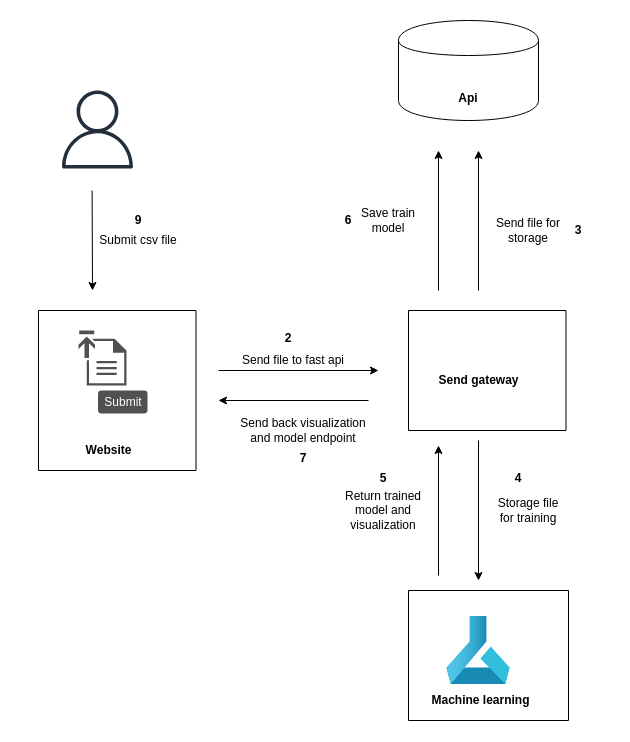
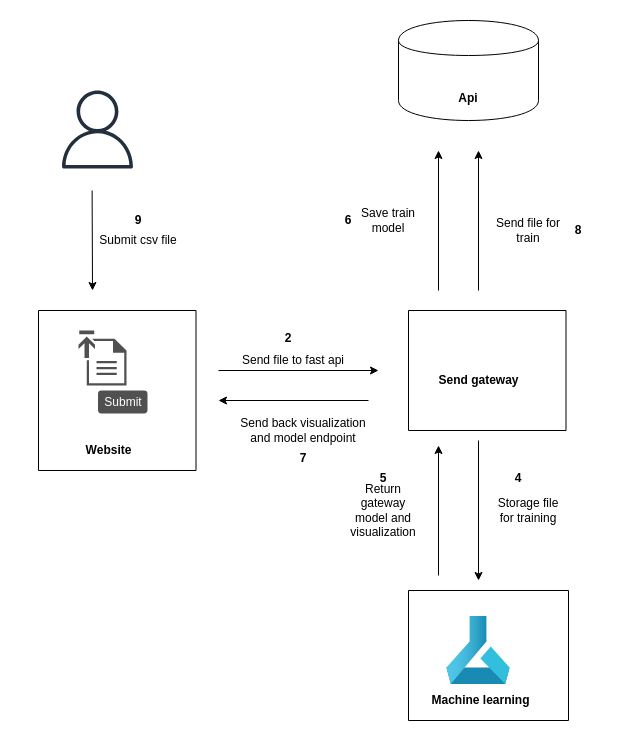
node "Send file for storage": label "Send file for storage" -> "Send file for train"
node "3": label "3" -> "8"
node "Return trained model and visualization": label "Return trained model and visualization" -> "Return gateway model and visualization"
